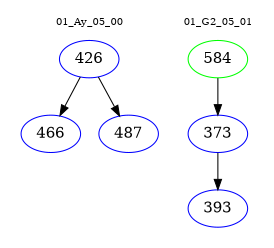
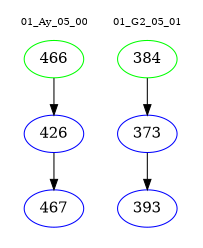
node "584": label "584" -> "384"
edge "426" -> "466": reversed
node "466": color blue -> green
node "487": label "487" -> "467"
